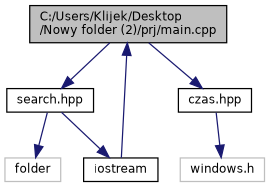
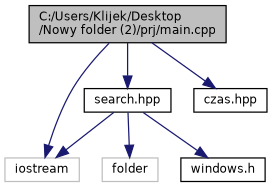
edge "iostream" -> "C:/Users/Klijek/Desktop /Nowy folder (2)/prj/main.cpp": reversed
edge "czas.hpp" -> "windows.h": now "search.hpp" -> "windows.h"
node "iostream": color black -> grey75
node "windows.h": color grey75 -> black
